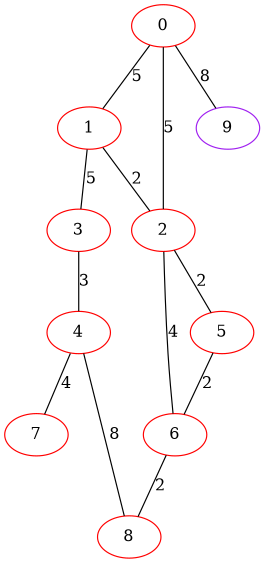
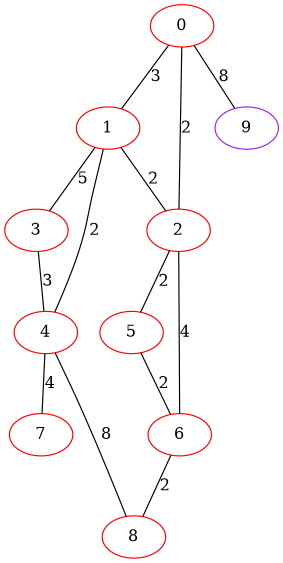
edge "0" -- "1": label "5" -> "3"
edge "0" -- "2": label "5" -> "2"
edge "1" -- "4": added, label "2"
